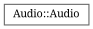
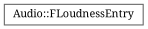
node "Audio::Audio": label "Audio::Audio" -> "Audio::FLoudnessEntry"
